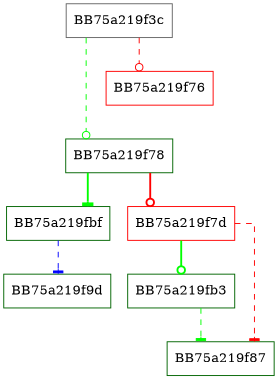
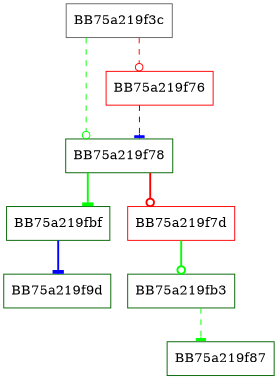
edge "BB75a219f76" -> "BB75a219f78": added
edge "BB75a219fbf" -> "BB75a219f9d": style dashed -> bold
edge "BB75a219f7d" -> "BB75a219f87": removed
